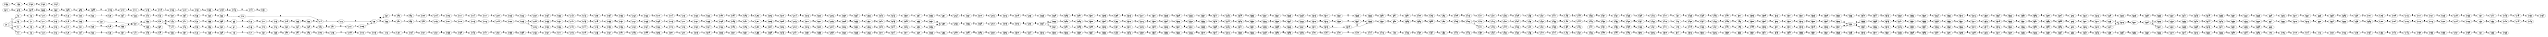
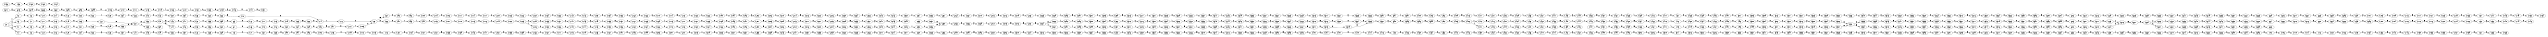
edge "S249" -> "S253": removed, label "I"
